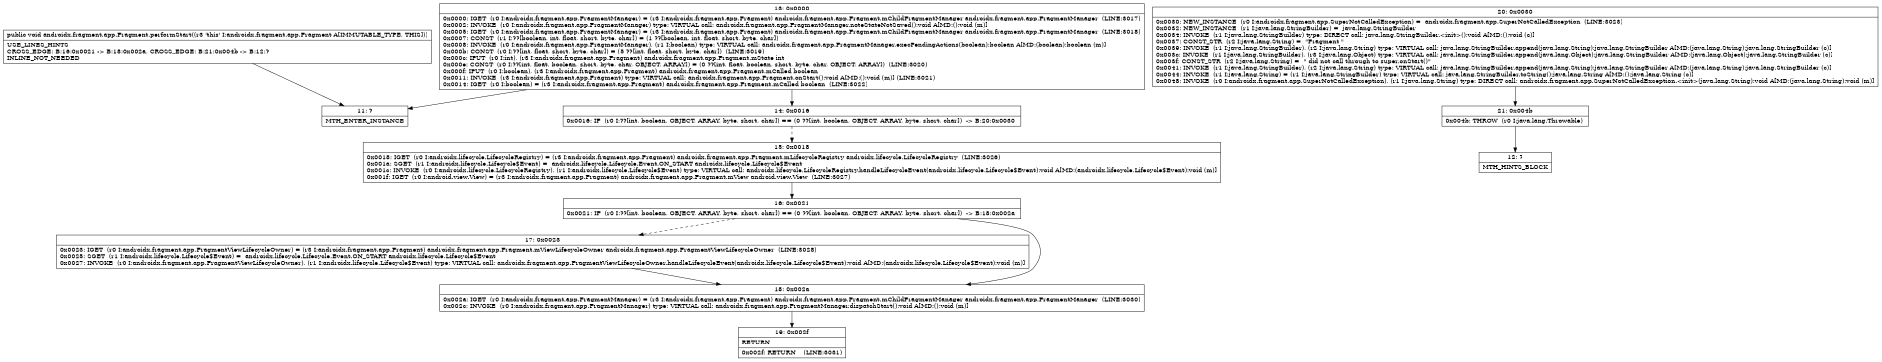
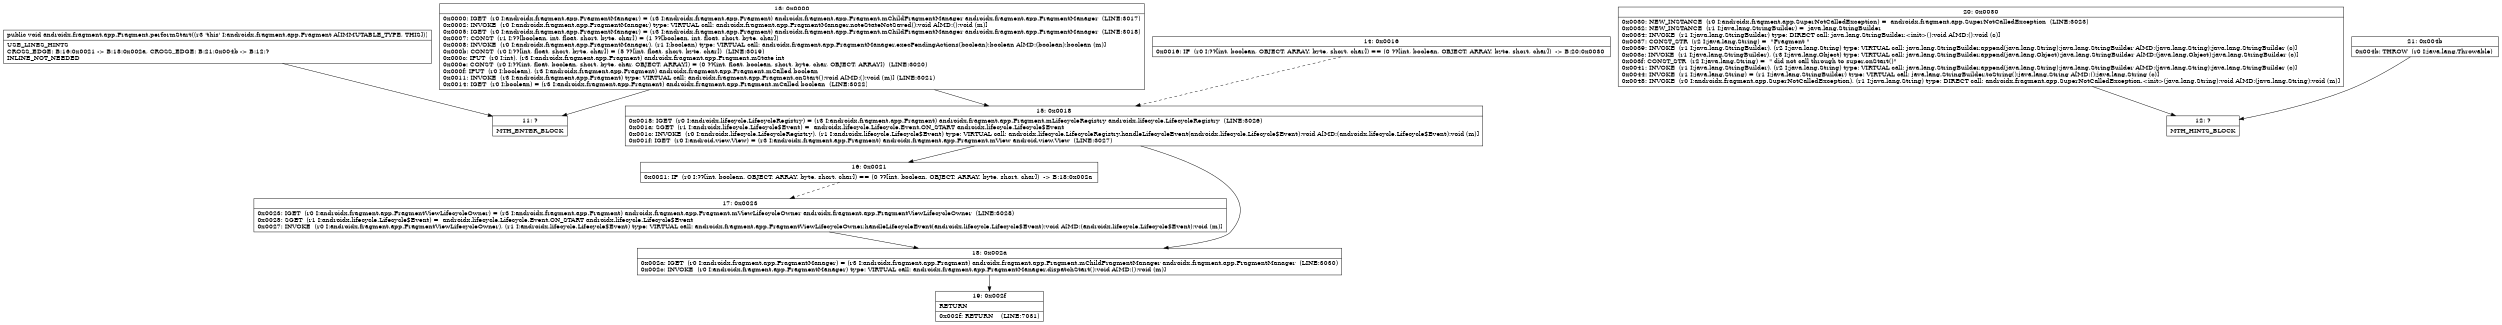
edge "20: 0x0030" -> "21: 0x004b": now "20: 0x0030" -> "12: ?"
edge "13: 0x0000" -> "14: 0x0016": now "13: 0x0000" -> "15: 0x0018"
node "11: ?": text "MTH_ENTER_INSTANCE" -> "MTH_ENTER_BLOCK"
edge "16: 0x0021" -> "18: 0x002a": now "15: 0x0018" -> "18: 0x002a"
node "19: 0x002f": text "0x002f: RETURN    (LINE:3031)" -> "0x002f: RETURN    (LINE:7031)"
